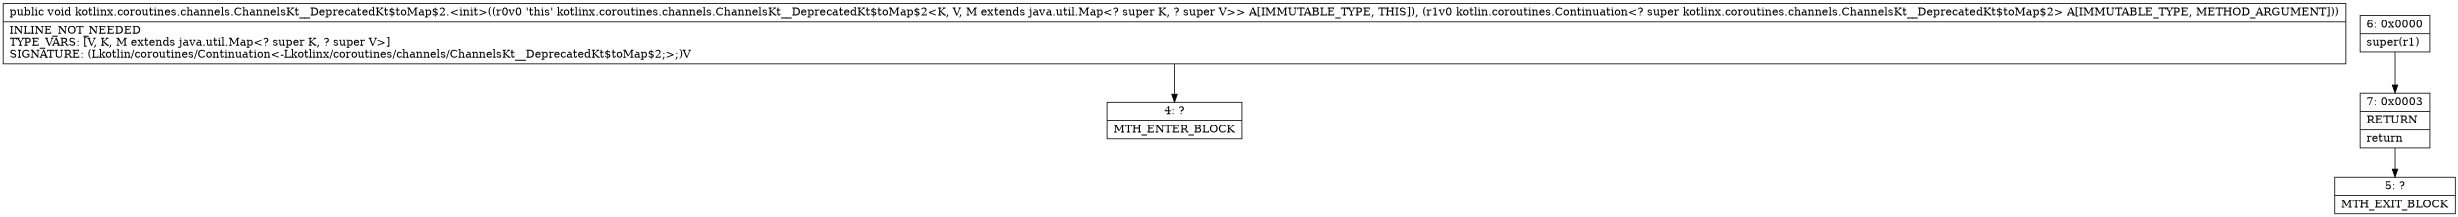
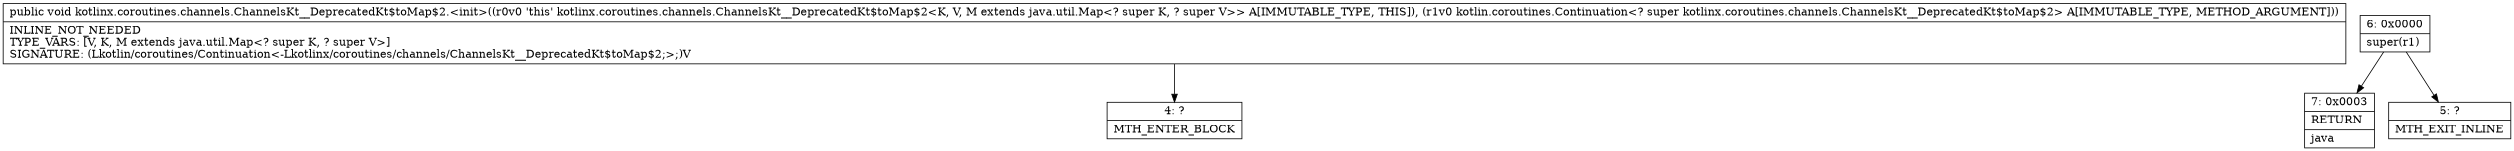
node "7: 0x0003": text "return" -> "java"
edge "7: 0x0003" -> "5: ?": now "6: 0x0000" -> "5: ?"
node "5: ?": text "MTH_EXIT_BLOCK" -> "MTH_EXIT_INLINE"
